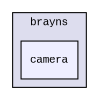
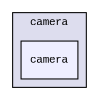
cluster "brayns": label "brayns" -> "camera"
